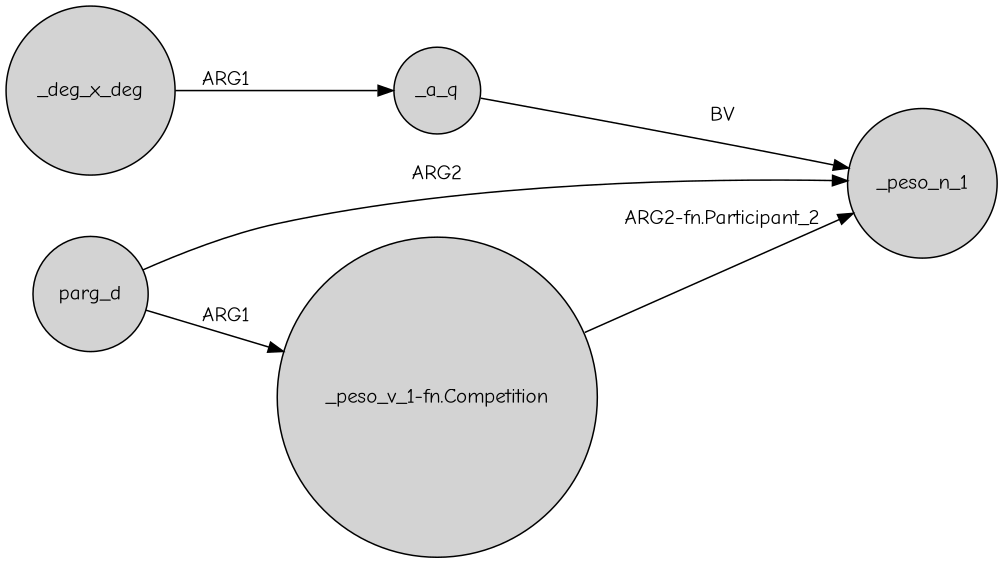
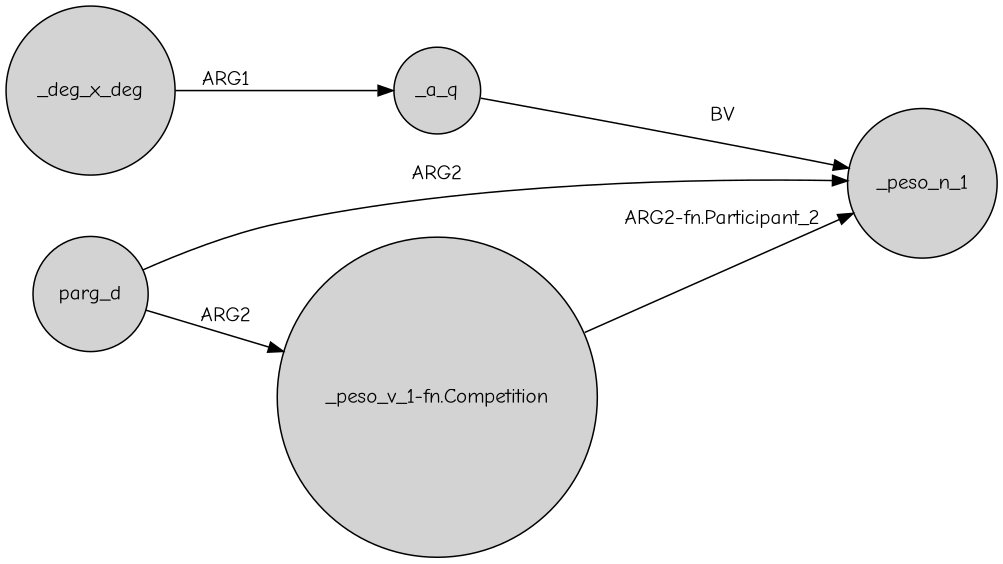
edge "parg_d" -> "_peso_v_1-fn.Competition": label "ARG1" -> "ARG2"
